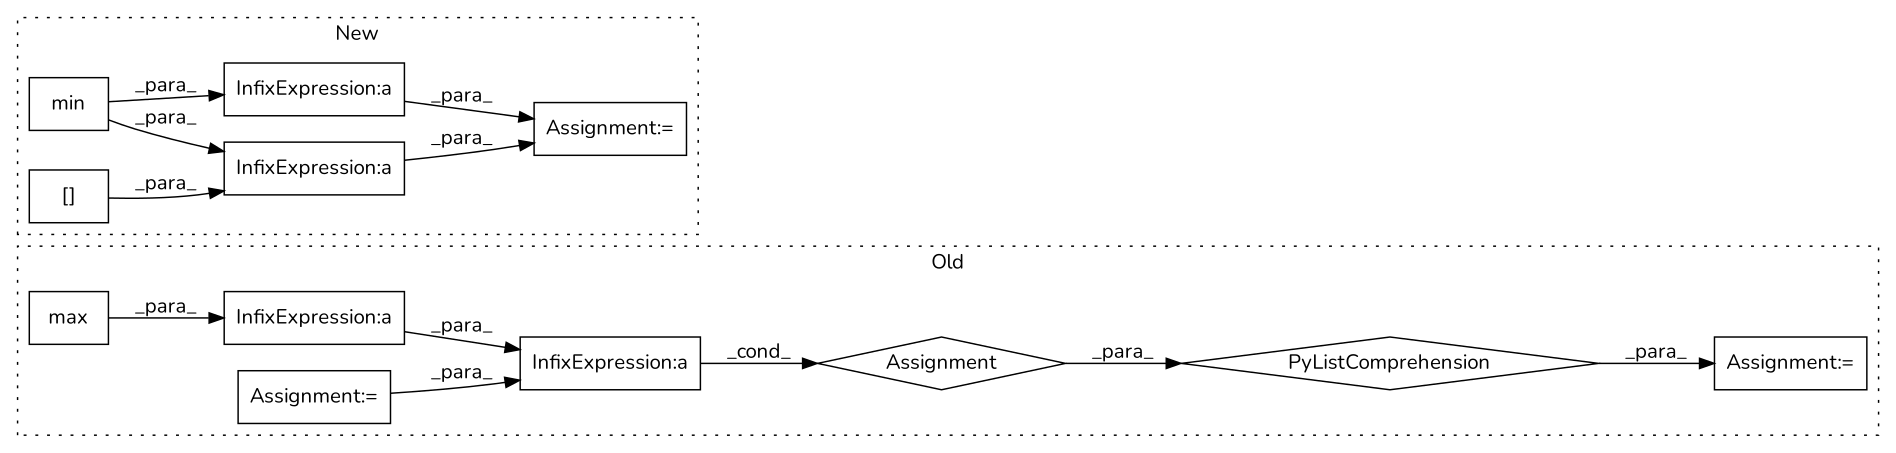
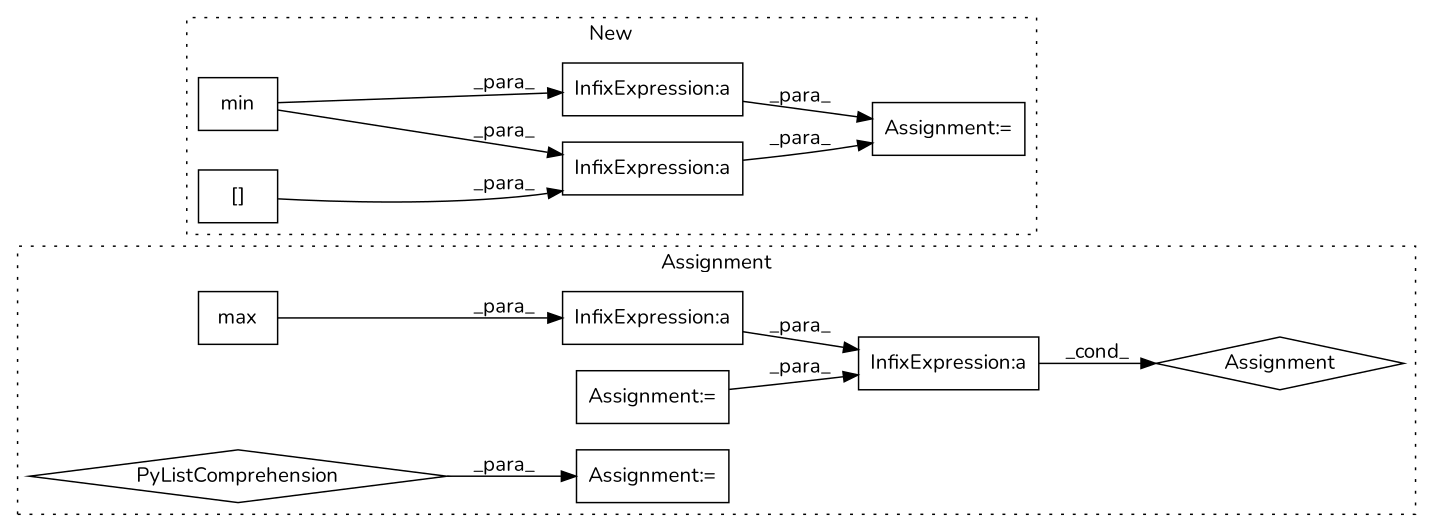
cluster "Old": label "Old" -> "Assignment"
edge "Assignment" -> "PyListComprehension": removed, label "_para_"
